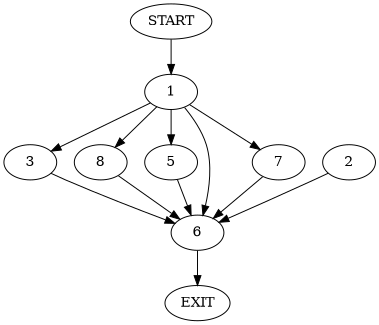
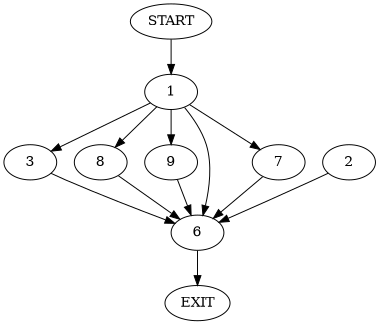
node "5": label "5" -> "9"
